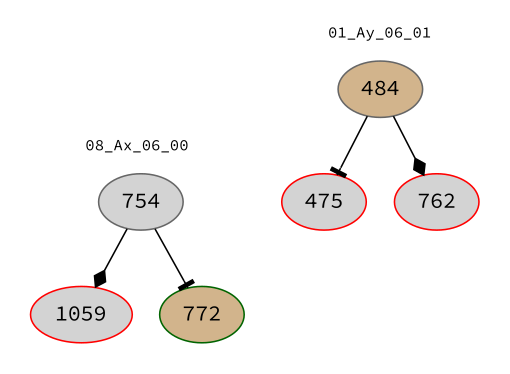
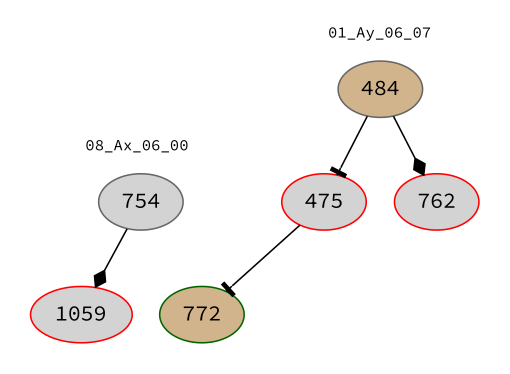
cluster "01_Ay_06_01": label "01_Ay_06_01" -> "01_Ay_06_07"
edge "754" -> "772": now "475" -> "772"
